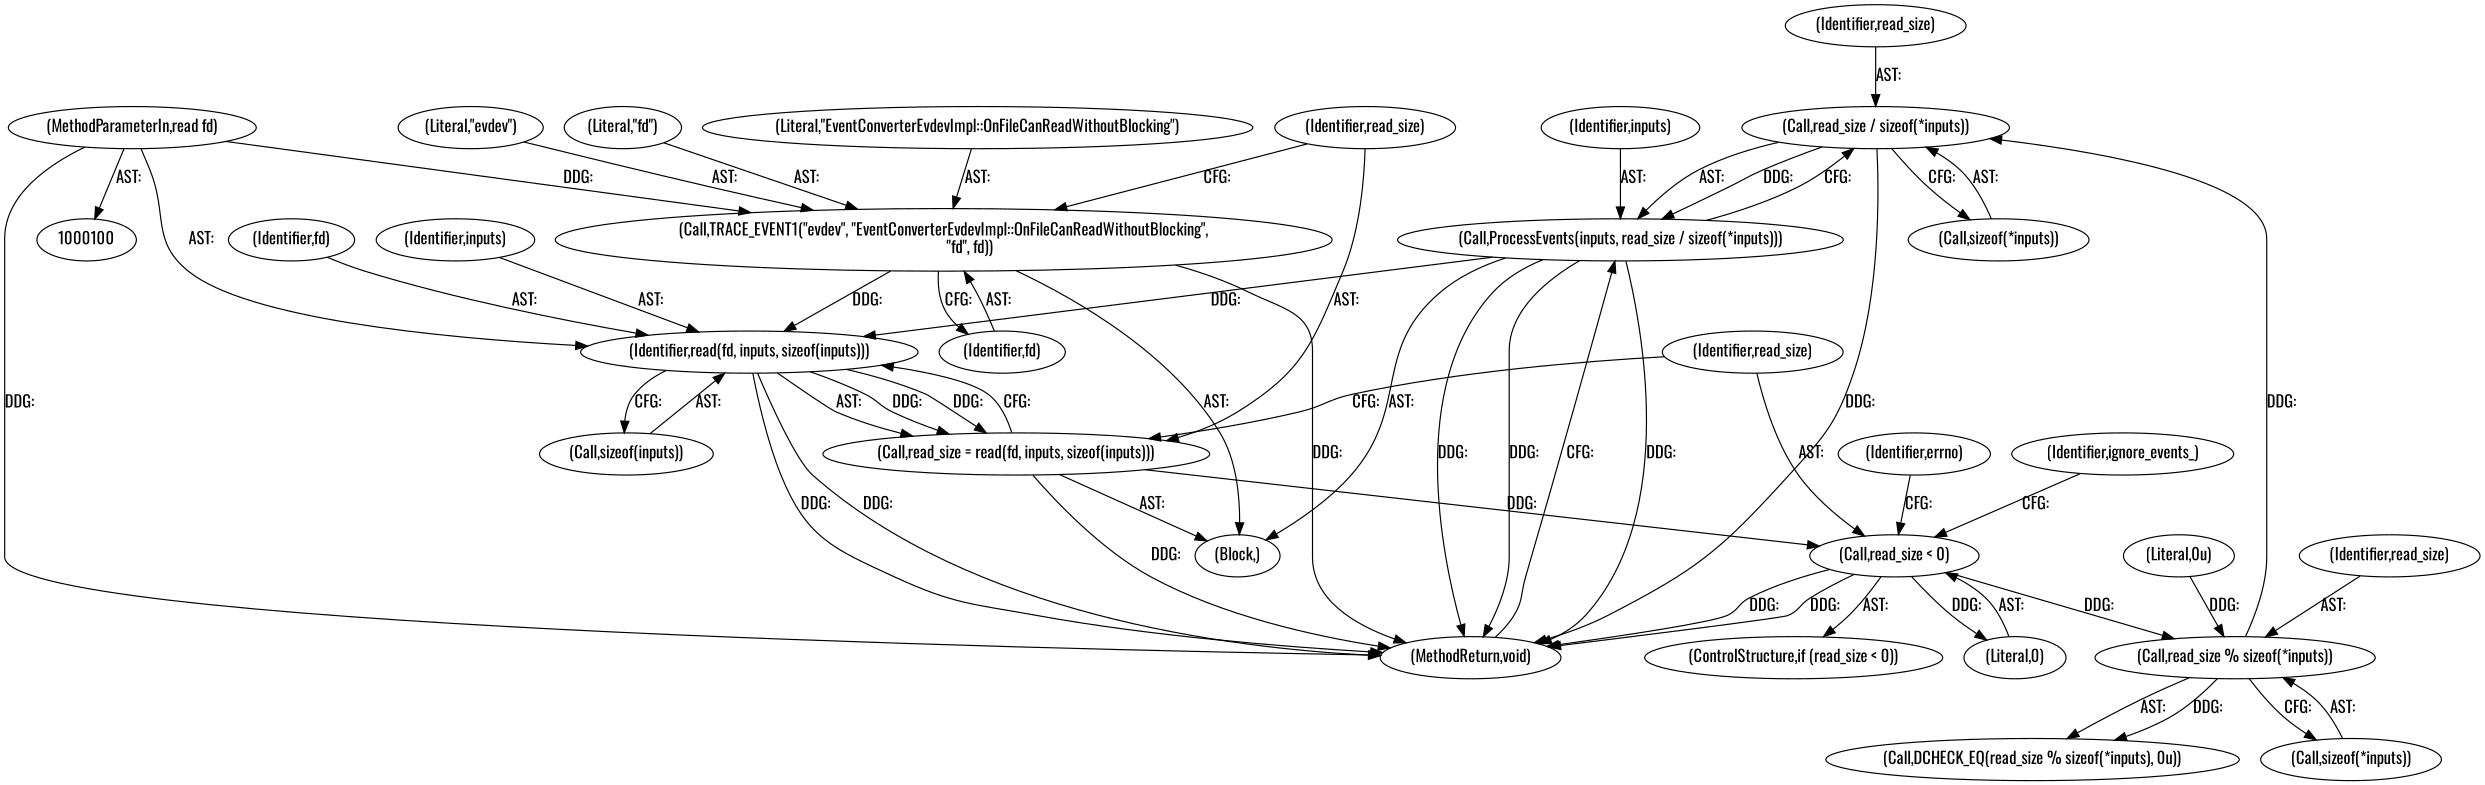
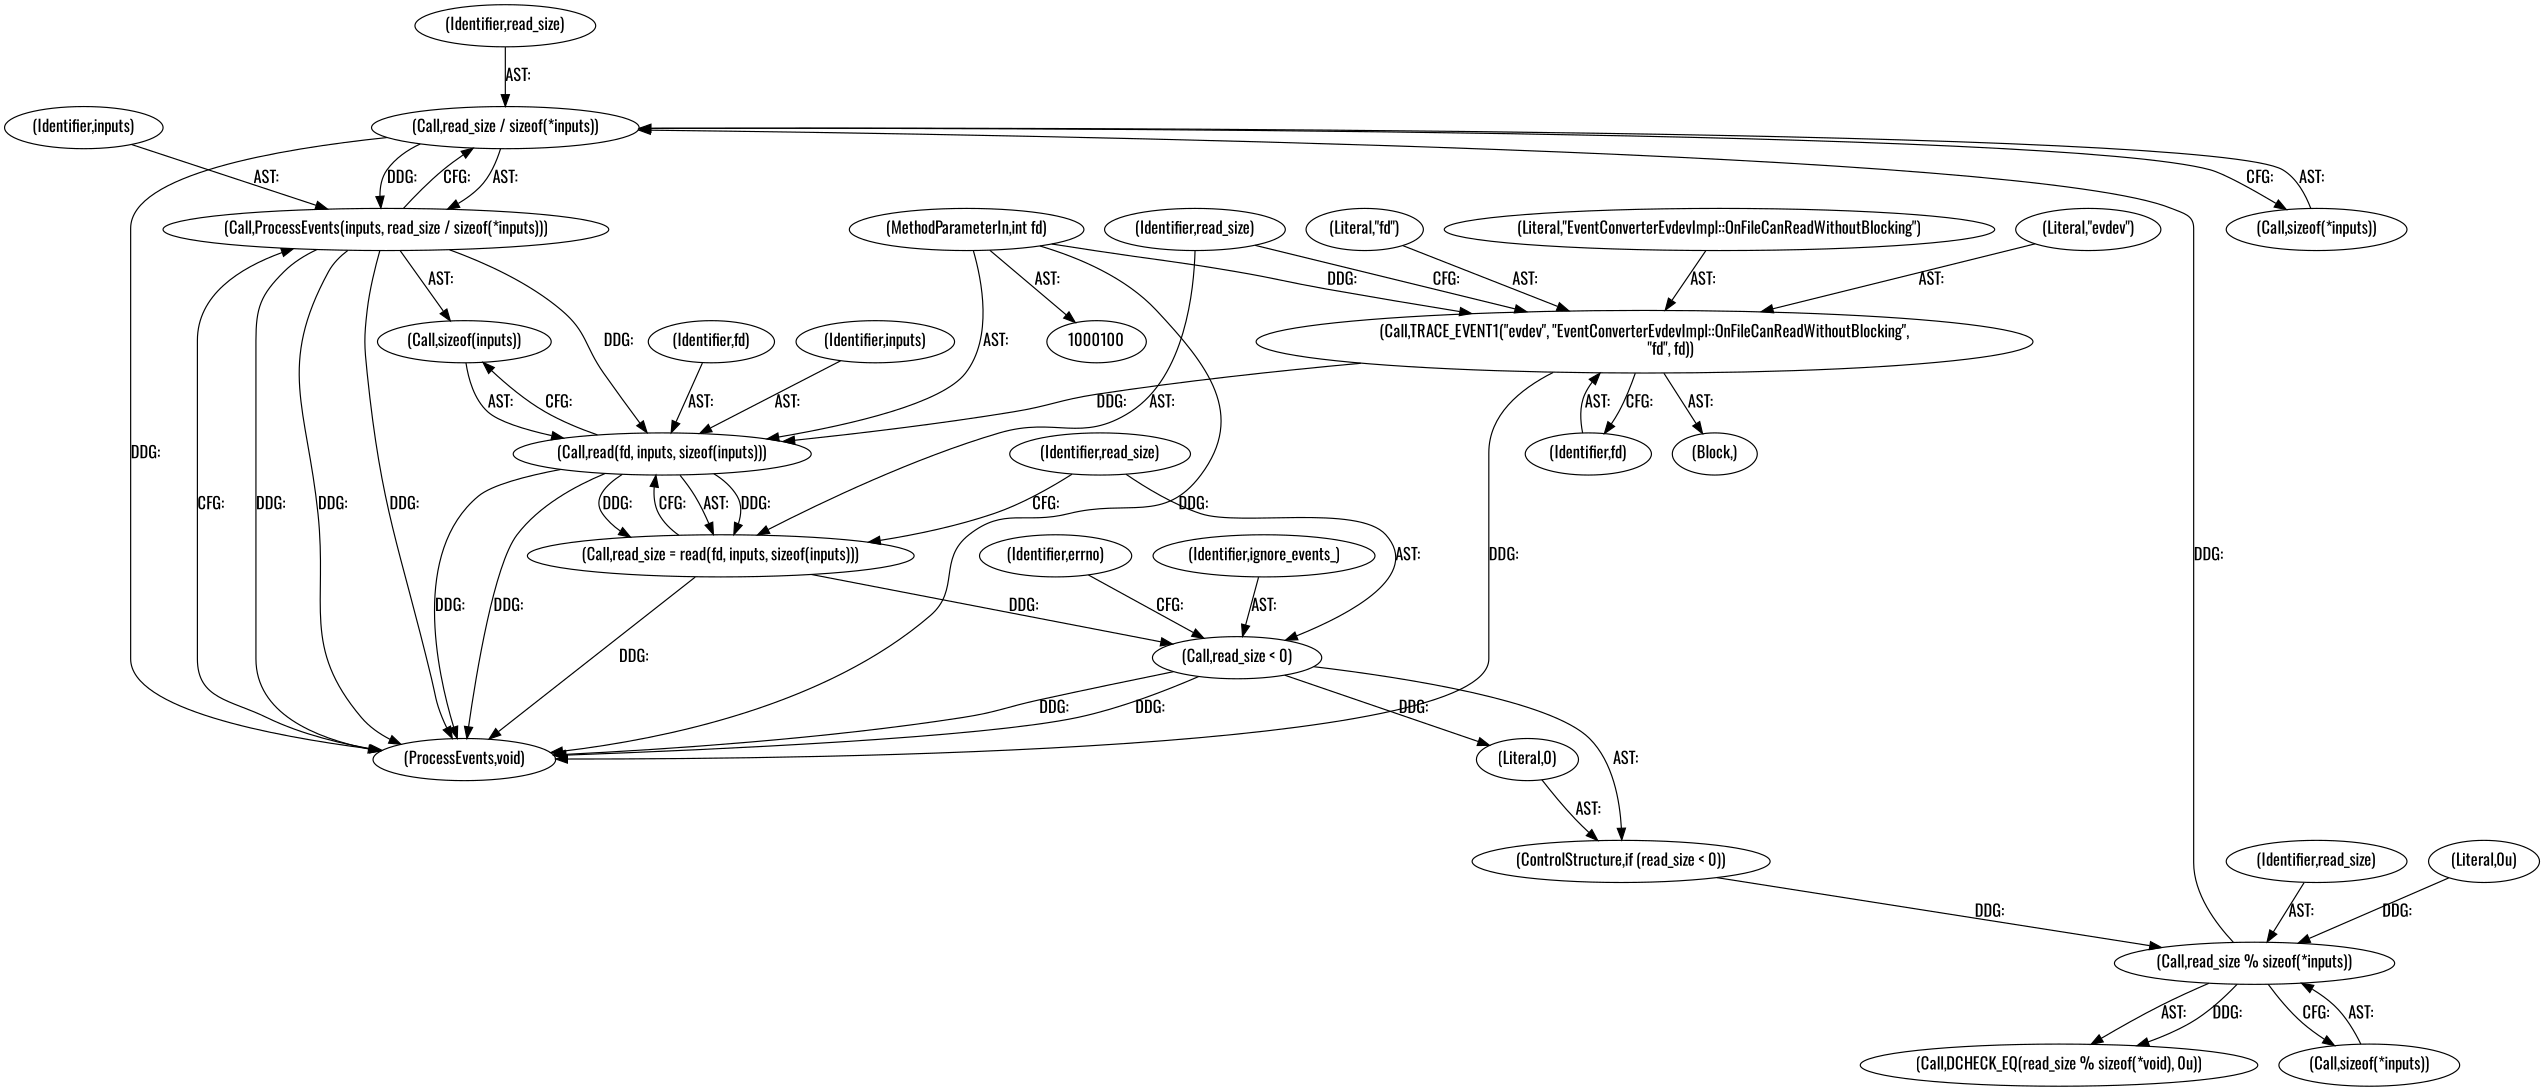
node "(MethodParameterIn,read fd)": label "(MethodParameterIn,read fd)" -> "(MethodParameterIn,int fd)"
node "(Identifier,read(fd, inputs, sizeof(inputs)))": label "(Identifier,read(fd, inputs, sizeof(inputs)))" -> "(Call,read(fd, inputs, sizeof(inputs)))"
edge "(Call,ProcessEvents(inputs, read_size / sizeof(*inputs)))" -> "(Block,)": now "(Call,ProcessEvents(inputs, read_size / sizeof(*inputs)))" -> "(Call,sizeof(inputs))"
edge "(Call,read_size = read(fd, inputs, sizeof(inputs)))" -> "(Block,)": removed, label "AST:"
edge "(Identifier,ignore_events_)" -> "(Call,read_size < 0)": label "CFG: " -> "AST: "
edge "(Literal,0)" -> "(Call,read_size < 0)": now "(Literal,0)" -> "(ControlStructure,if (read_size < 0))"
edge "(Call,read_size < 0)" -> "(Call,read_size % sizeof(*inputs))": now "(ControlStructure,if (read_size < 0))" -> "(Call,read_size % sizeof(*inputs))"
node "(MethodReturn,void)": label "(MethodReturn,void)" -> "(ProcessEvents,void)"
node "(Call,DCHECK_EQ(read_size % sizeof(*inputs), 0u))": label "(Call,DCHECK_EQ(read_size % sizeof(*inputs), 0u))" -> "(Call,DCHECK_EQ(read_size % sizeof(*void), 0u))"
